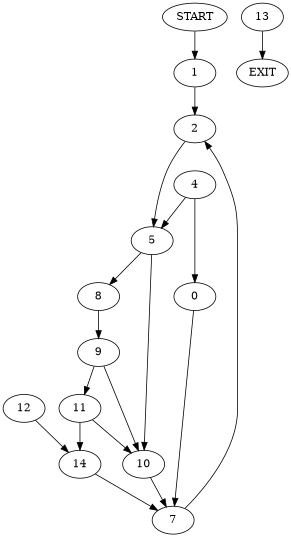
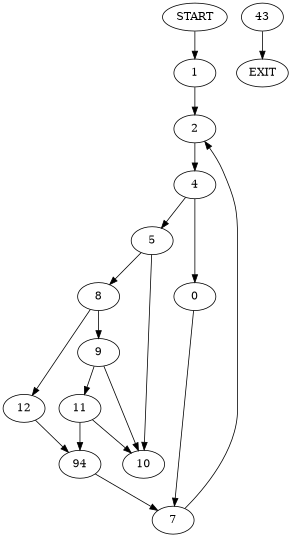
node "13": label "13" -> "43"
edge "2" -> "5": now "2" -> "4"
edge "8" -> "12": added
node "14": label "14" -> "94"
edge "10" -> "7": removed
